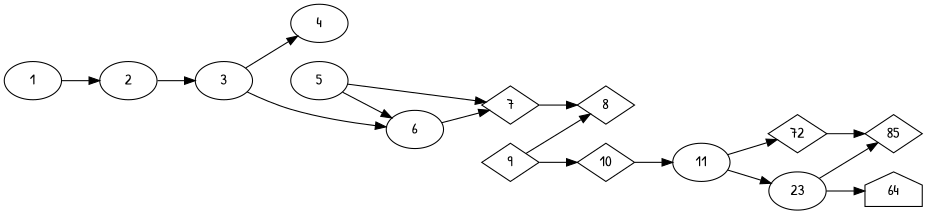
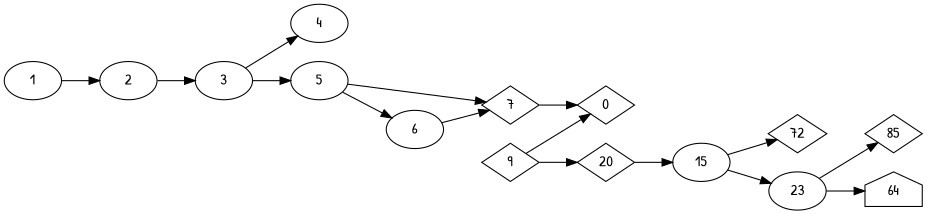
node "8": label "8" -> "0"
edge "3" -> "6": now "3" -> "5"
edge "72" -> "85": removed
node "10": label "10" -> "20"
node "11": label "11" -> "15"
